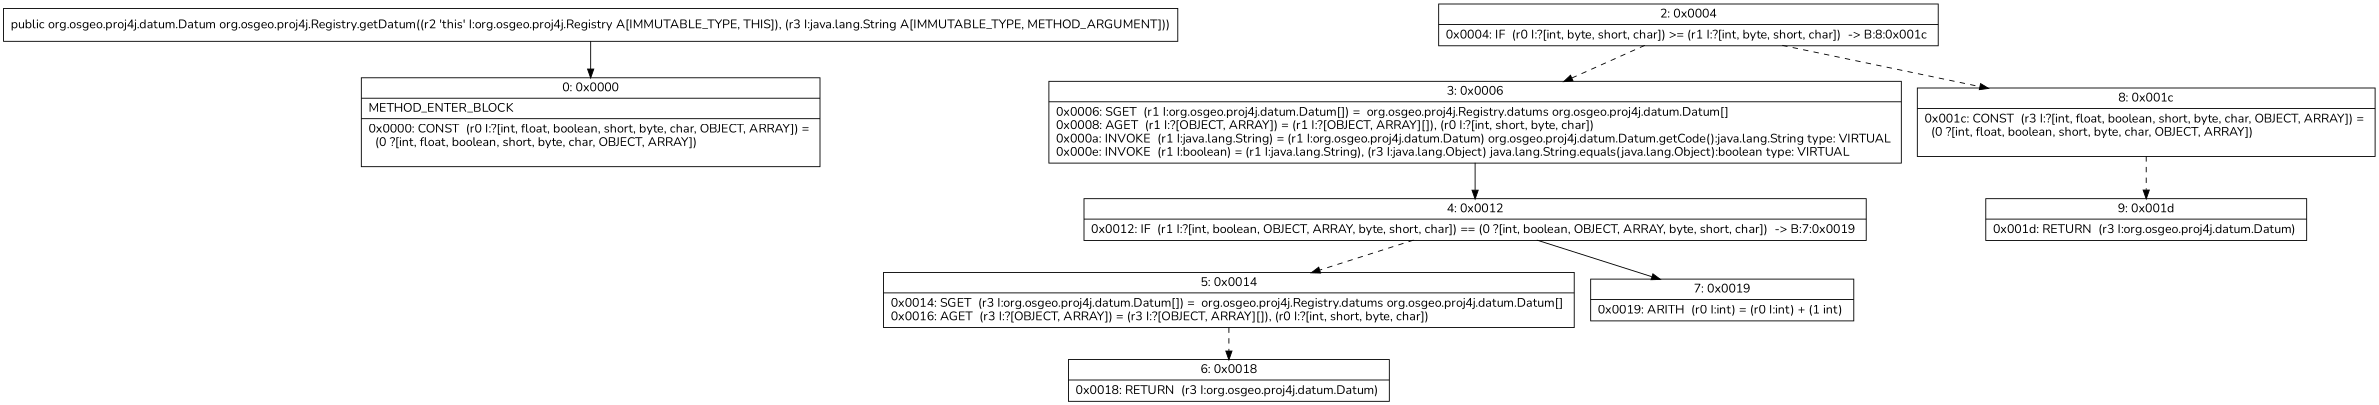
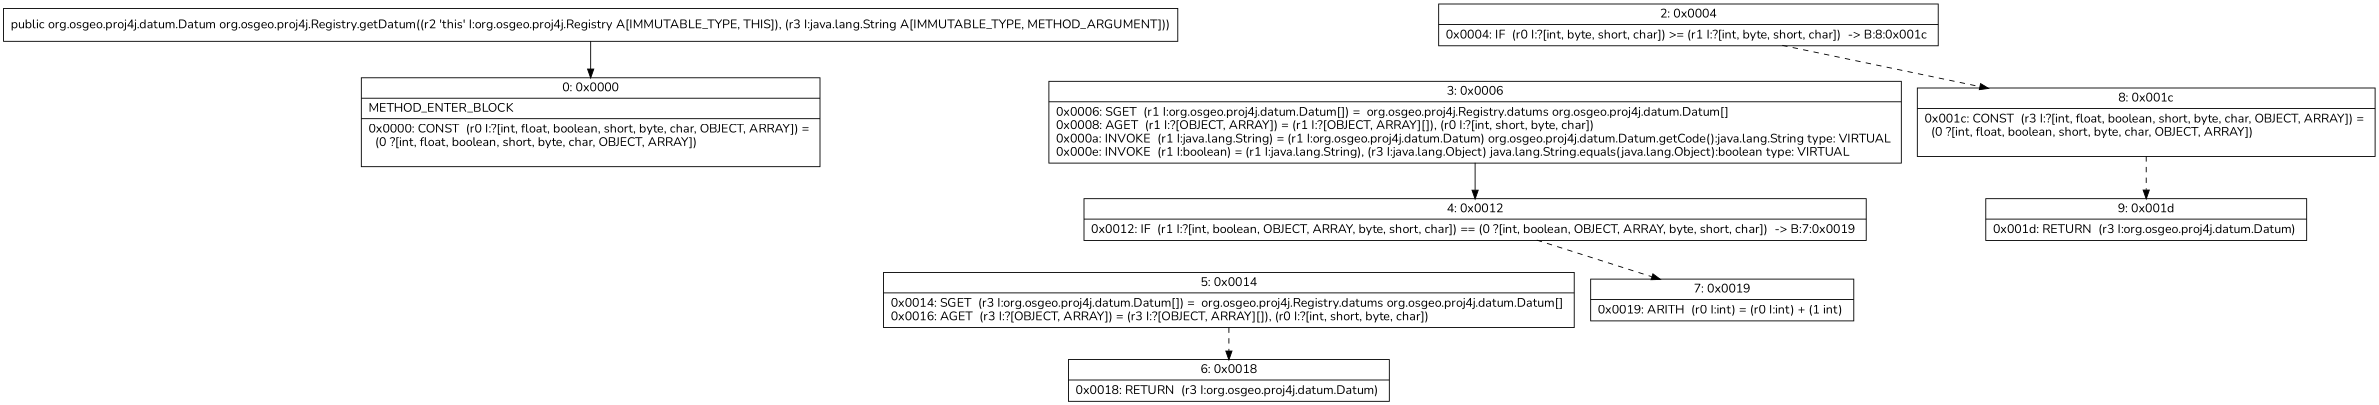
edge "2: 0x0004" -> "3: 0x0006": removed
edge "4: 0x0012" -> "5: 0x0014": removed
edge "4: 0x0012" -> "7: 0x0019": style solid -> dashed
